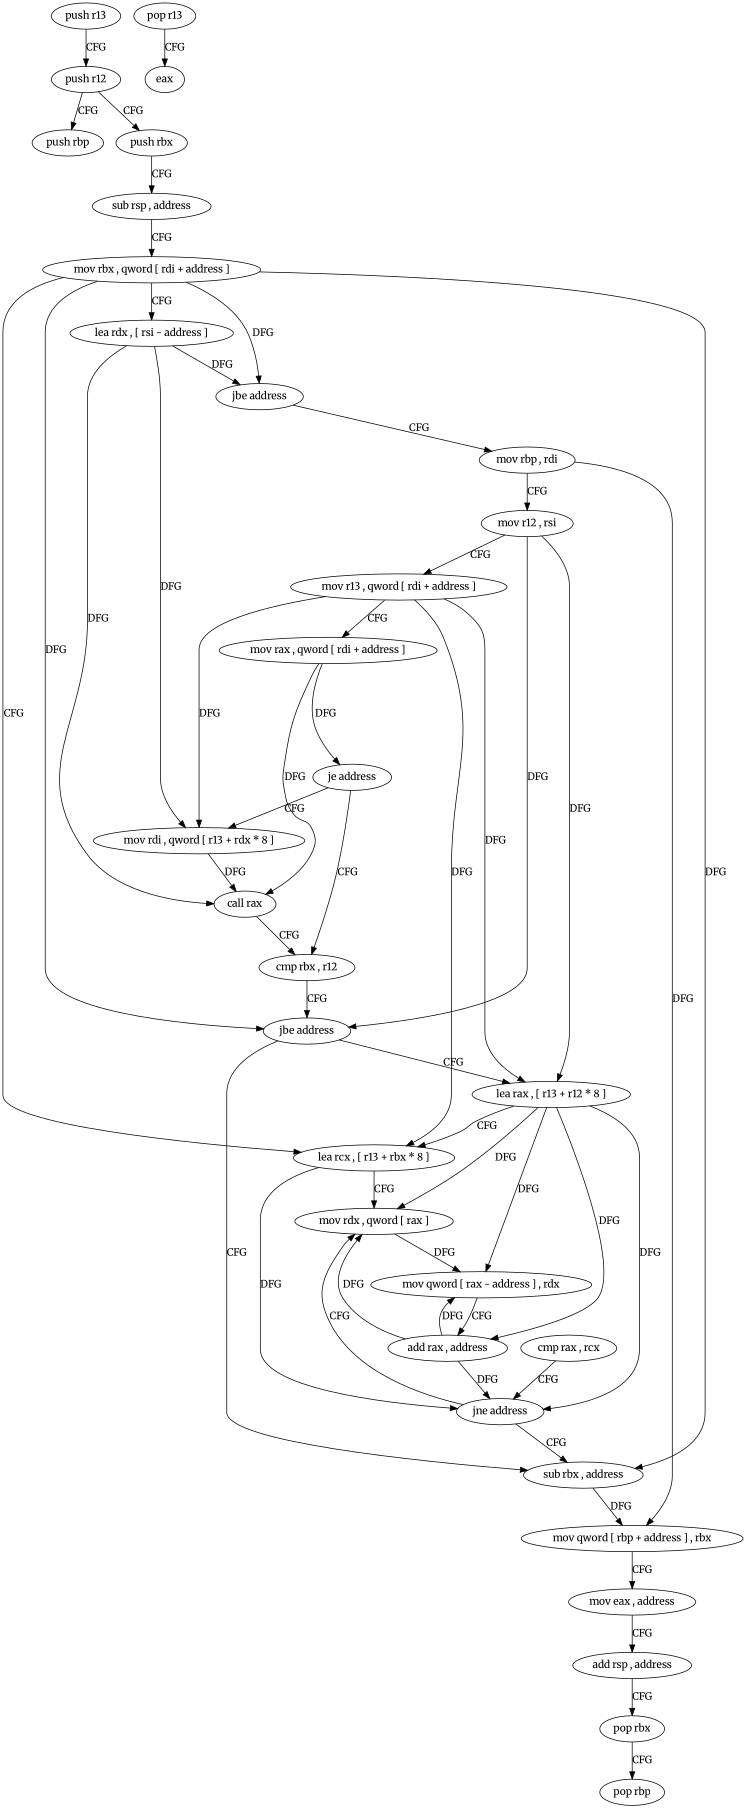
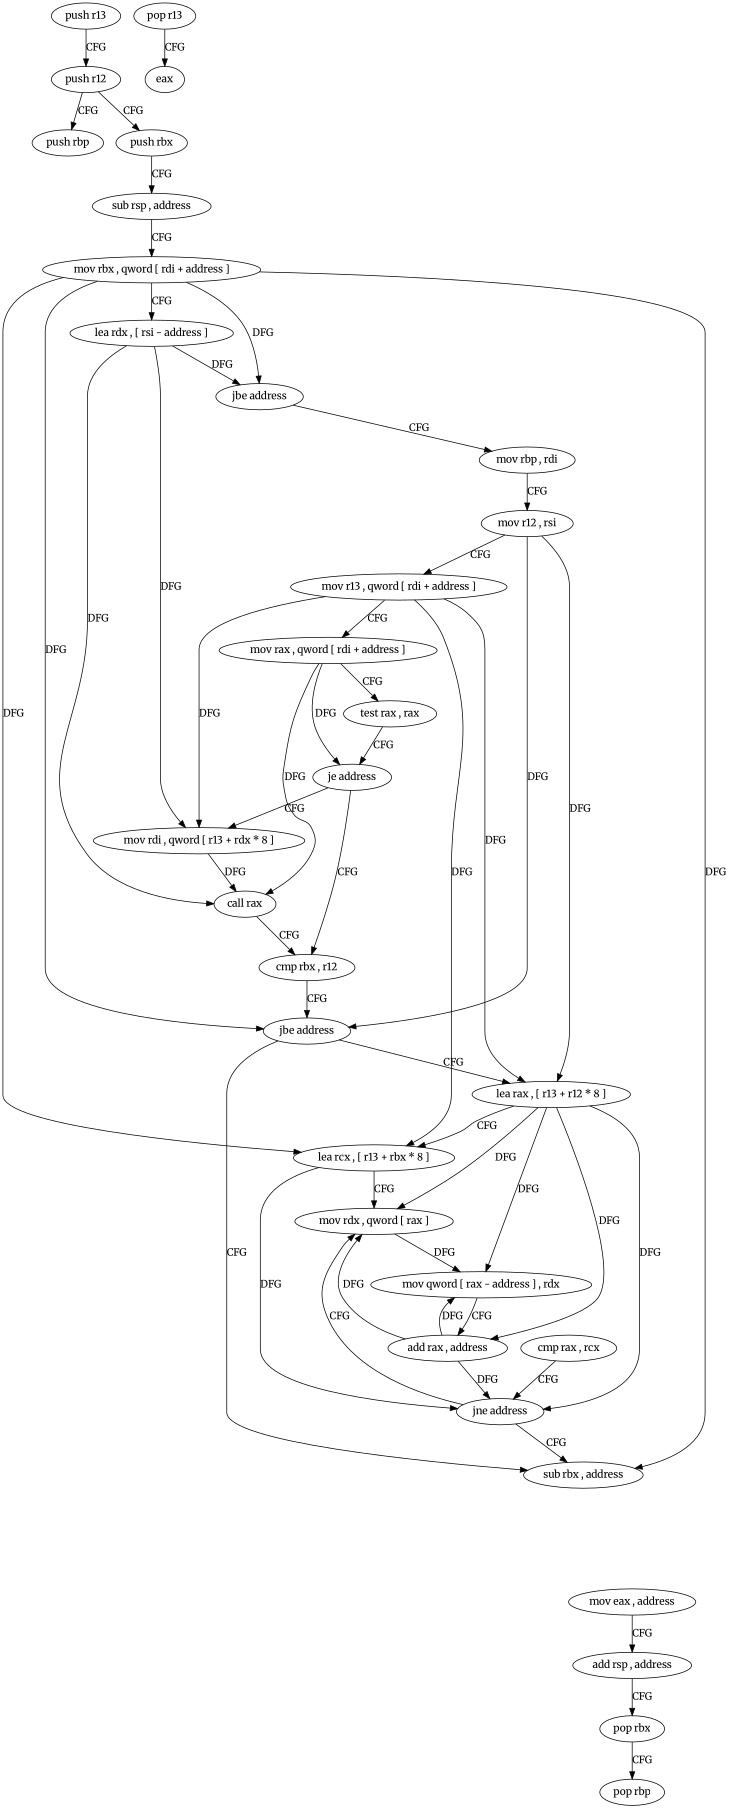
edge "mov rbx , qword [ rdi + address ]" -> "lea rcx , [ r13 + rbx * 8 ]": label "CFG" -> "DFG"
node "test rax , rax": added
node "mov qword [ rbp + address ] , rbx": removed
